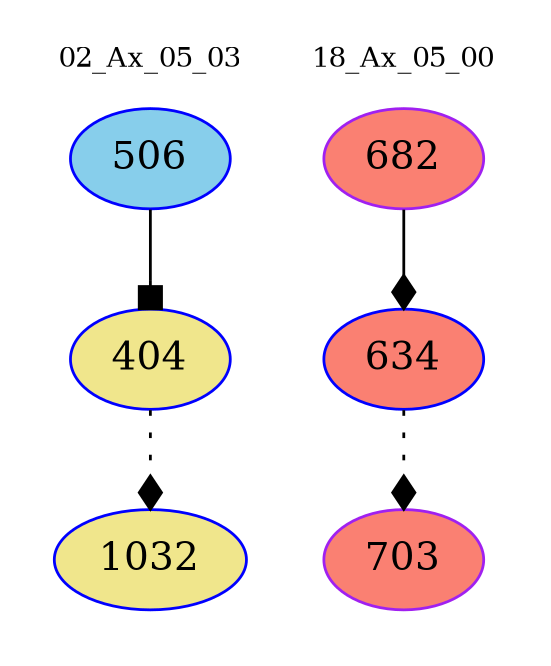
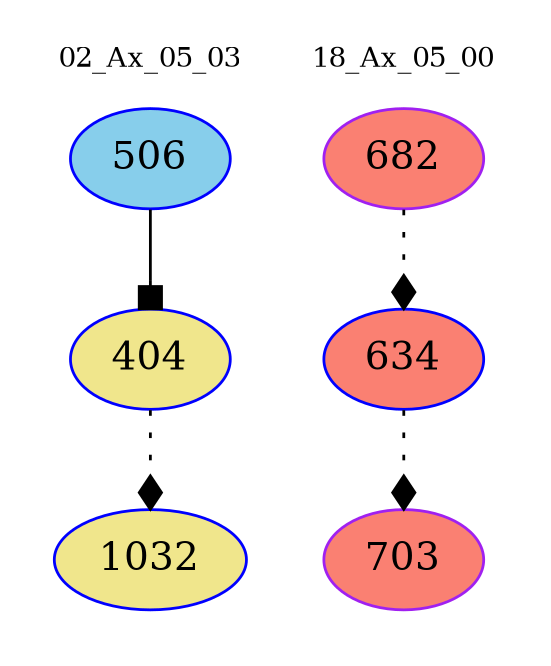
edge "682" -> "634": style solid -> dotted
